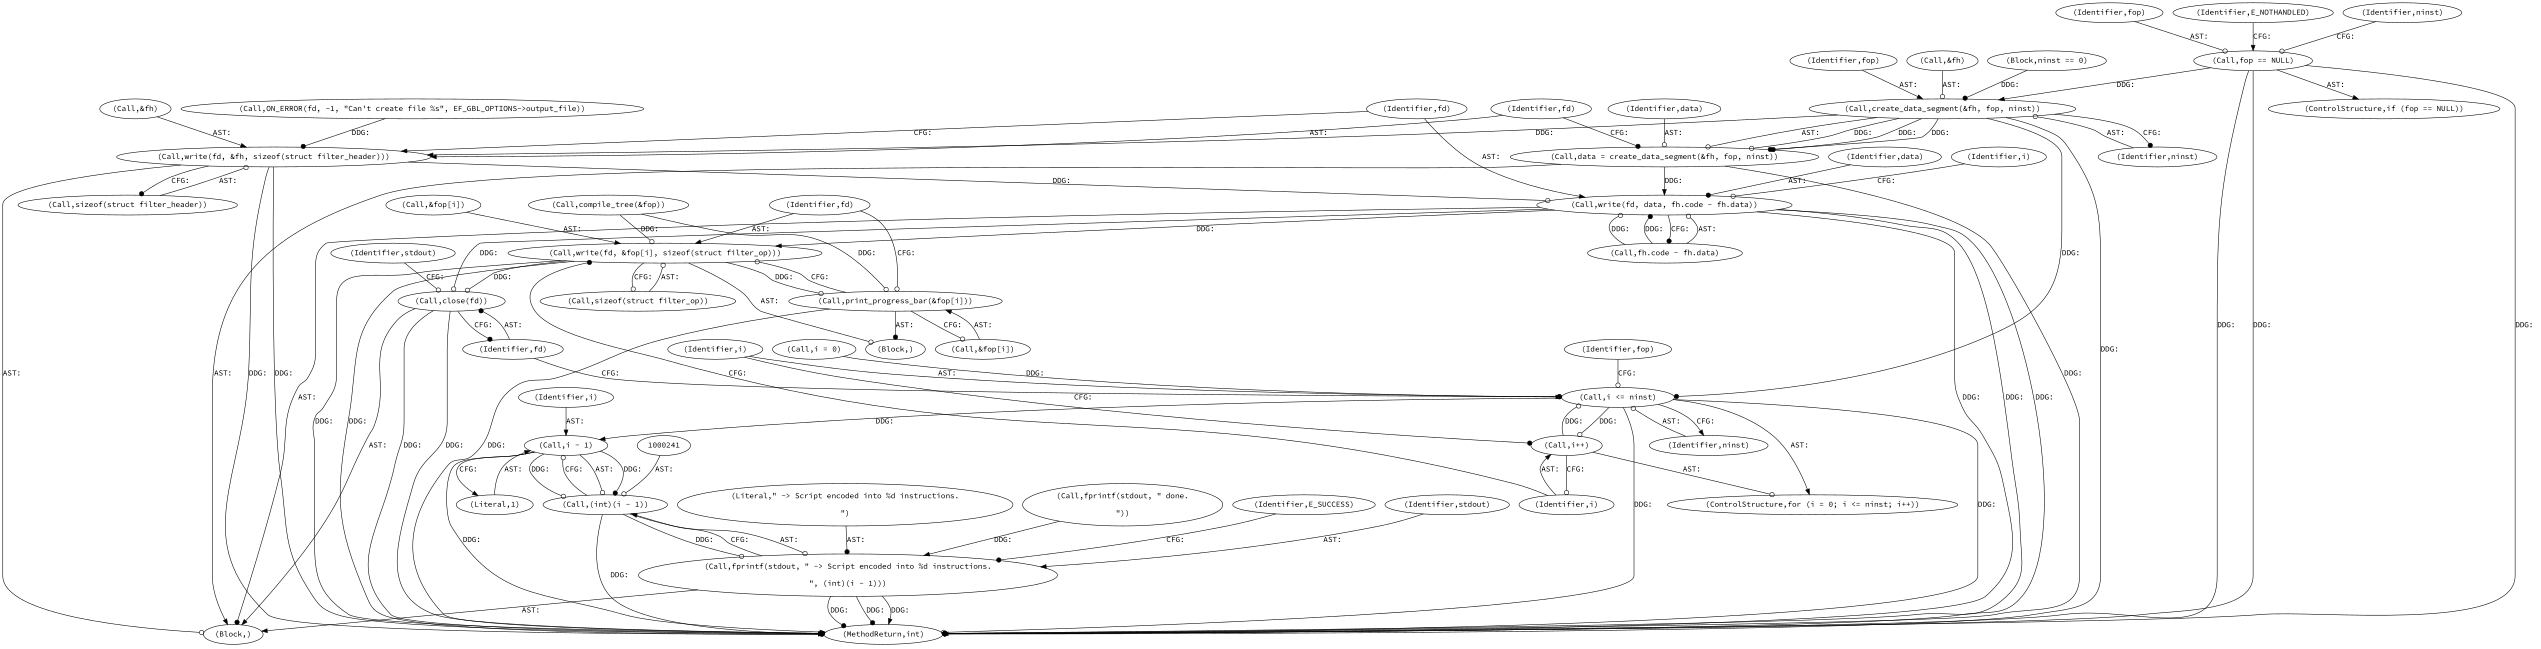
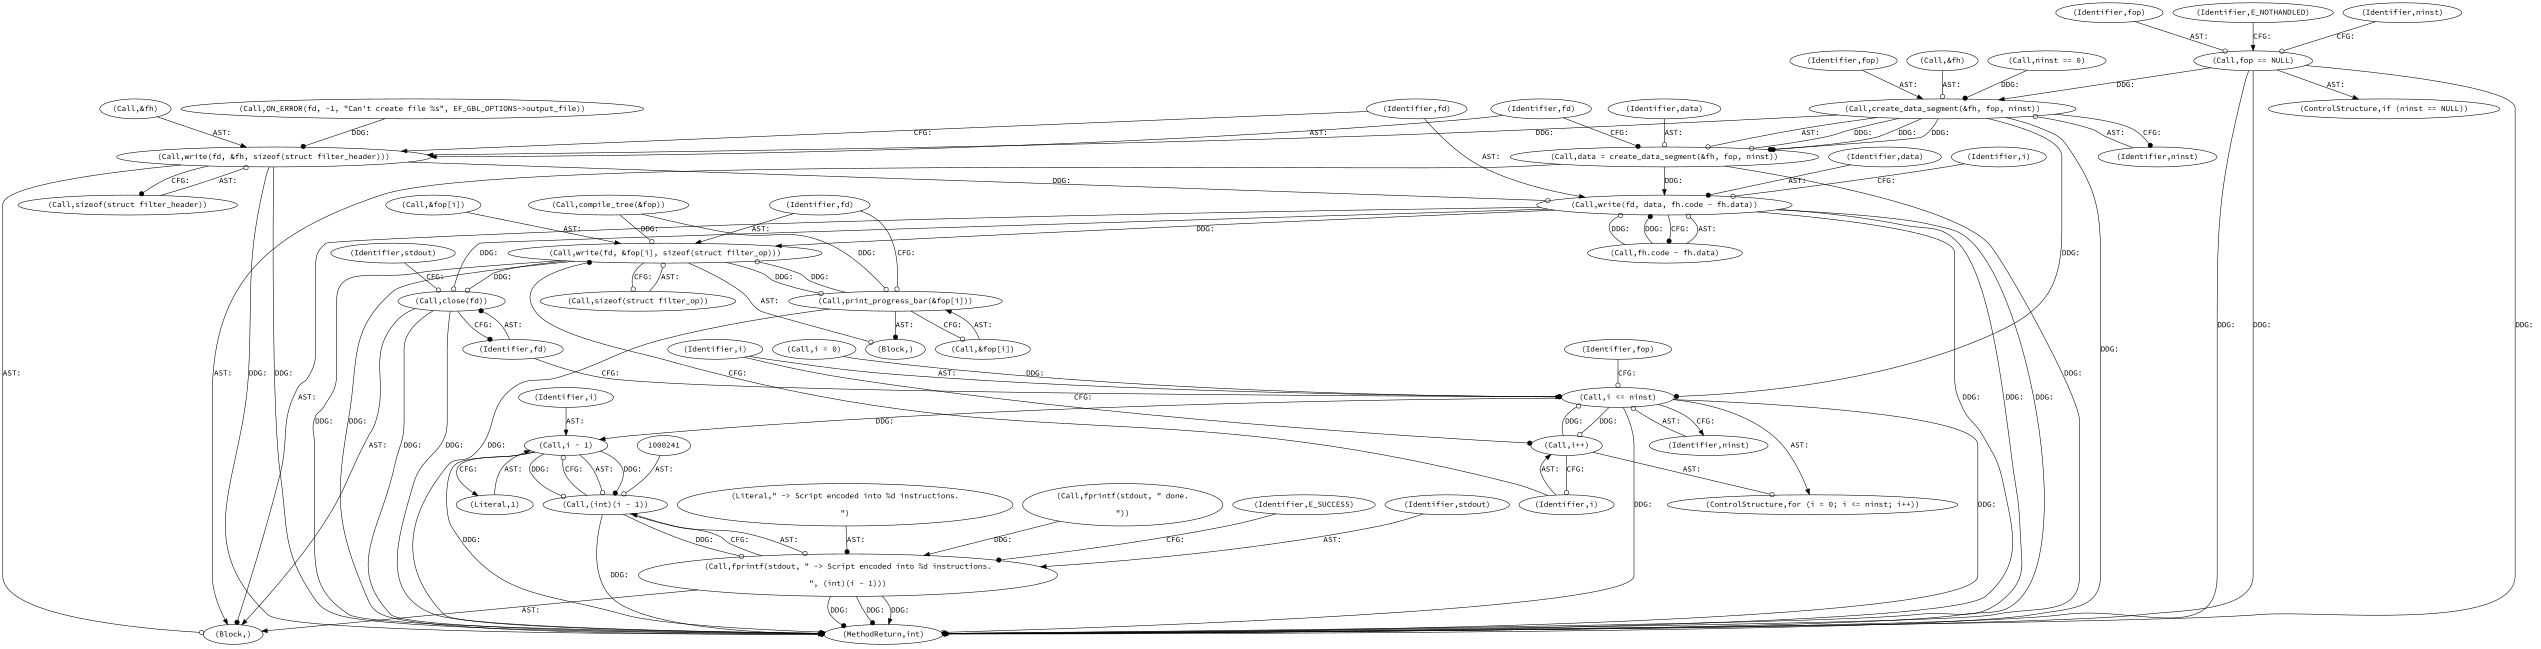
node "(Block,ninst == 0)": label "(Block,ninst == 0)" -> "(Call,ninst == 0)"
node "(ControlStructure,if (fop == NULL))": label "(ControlStructure,if (fop == NULL))" -> "(ControlStructure,if (ninst == NULL))"
edge "(Call,print_progress_bar(&fop[i]))" -> "(Call,write(fd, &fop[i], sizeof(struct filter_op)))": label "CFG: " -> "DDG: "
